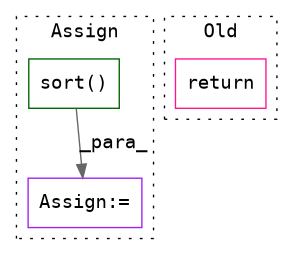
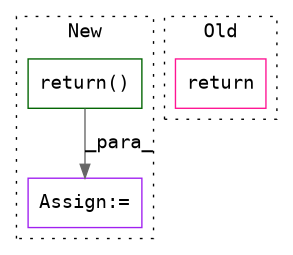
cluster "Assign": label "Assign" -> "New"
node "sort()": label "sort()" -> "return()"
